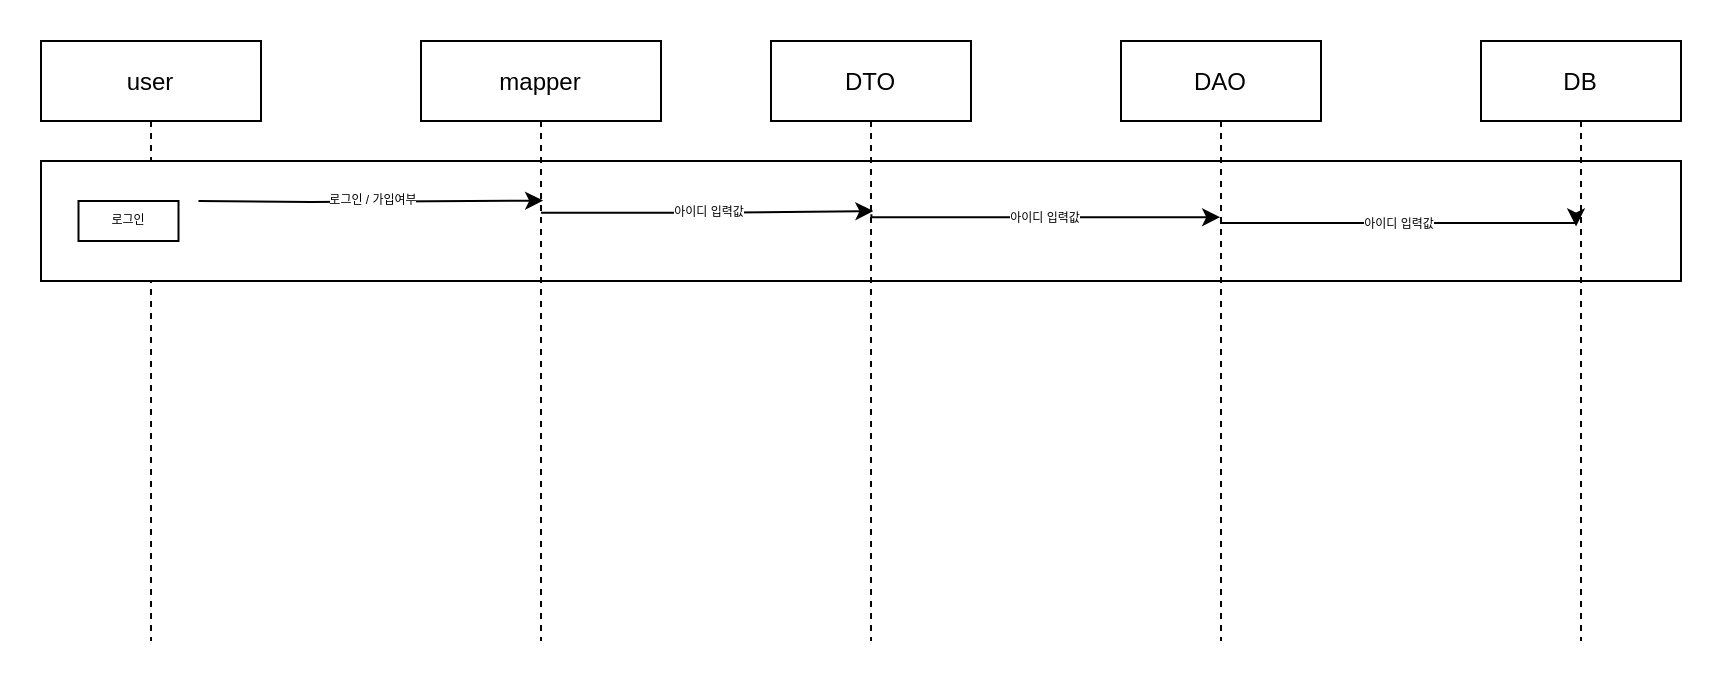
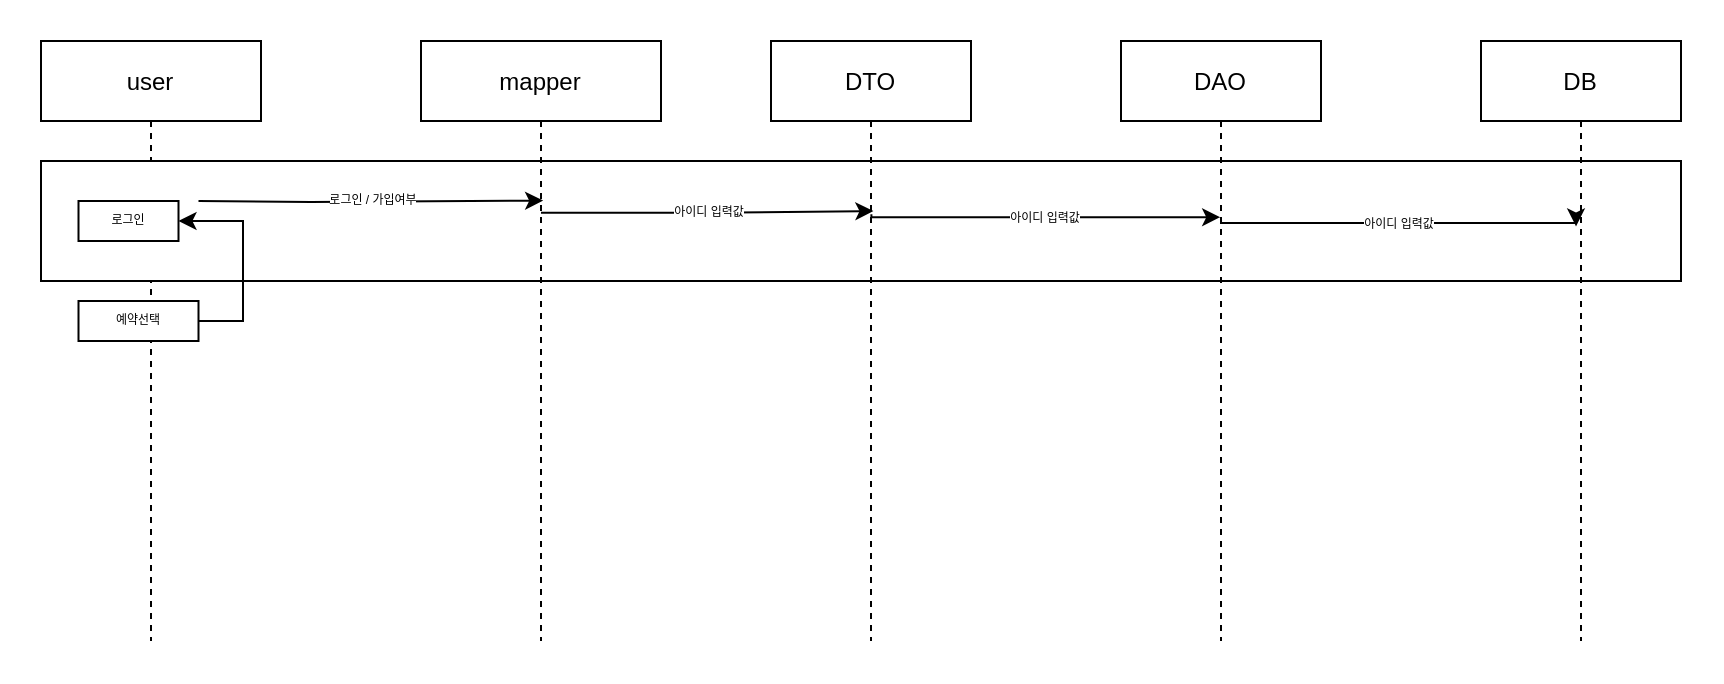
edge "예약선택" -> "로그인": added
node "예약선택": added
